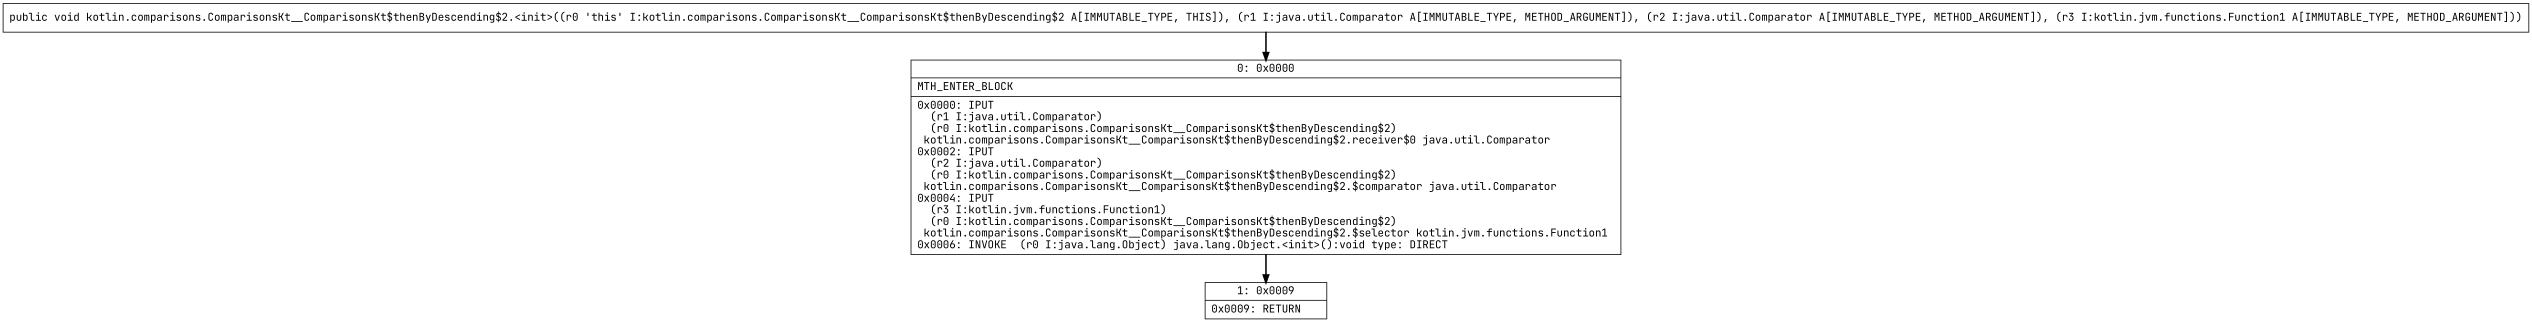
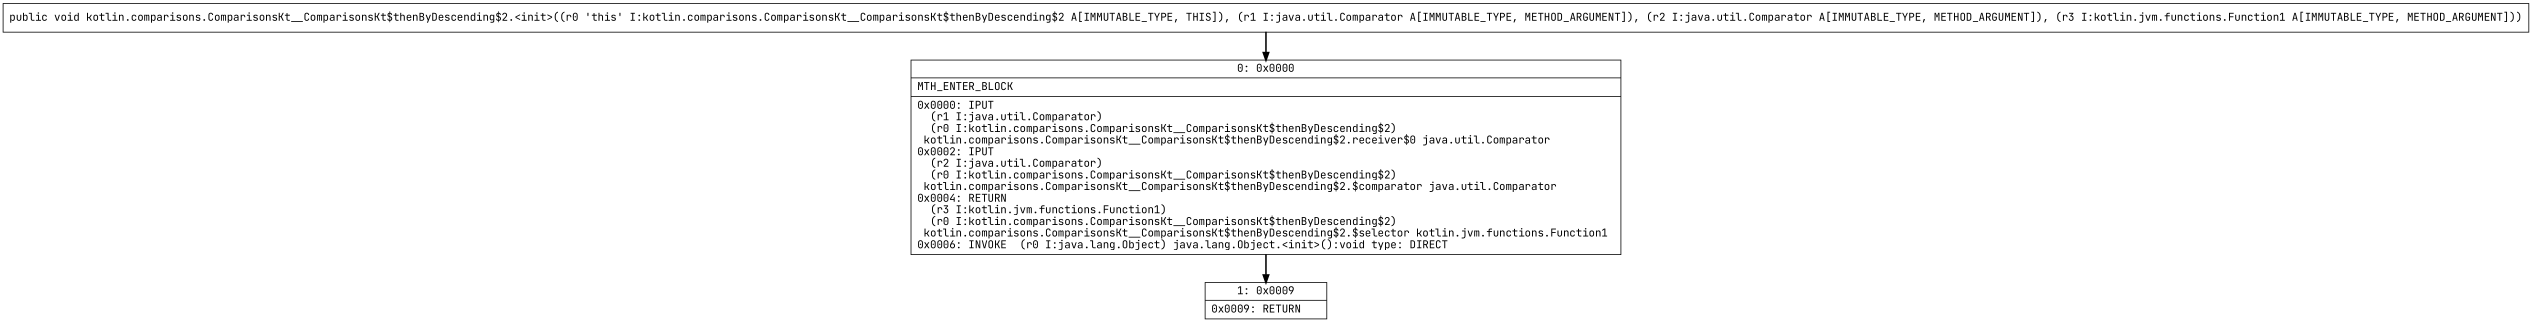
node "0: 0x0000": text "0x0004: IPUT" -> "0x0004: RETURN"
